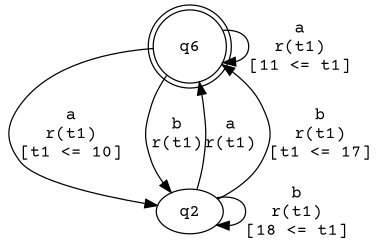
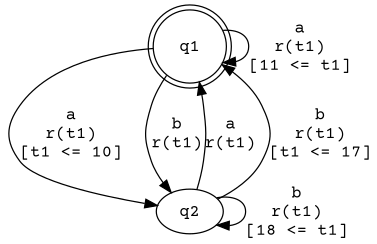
node "q6": label "q6" -> "q1"
